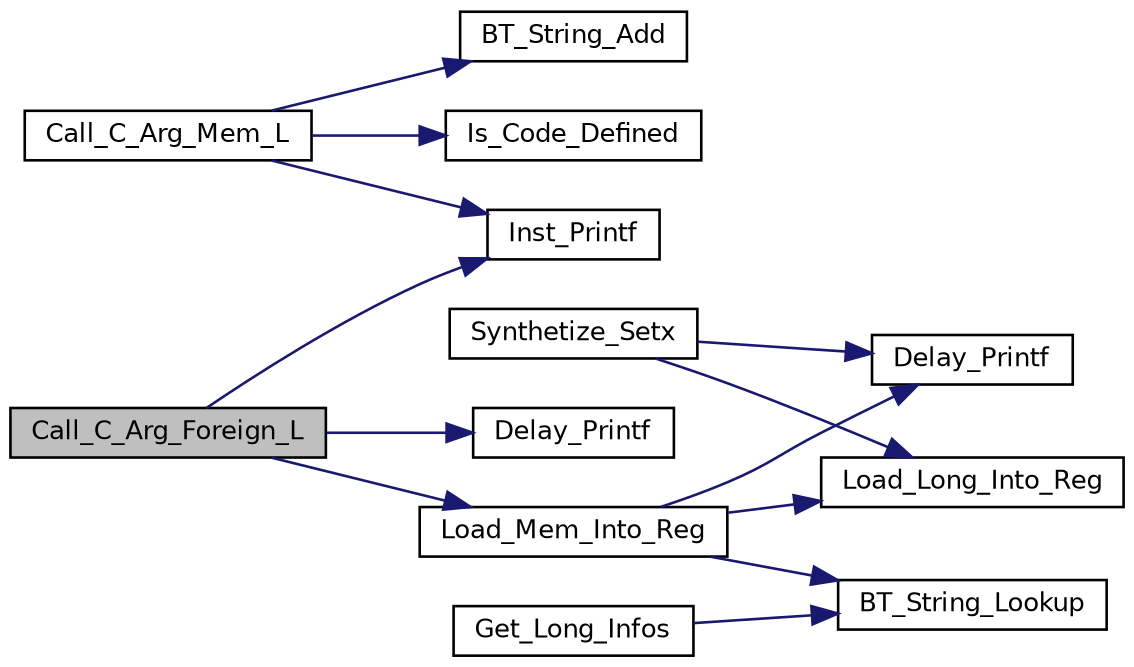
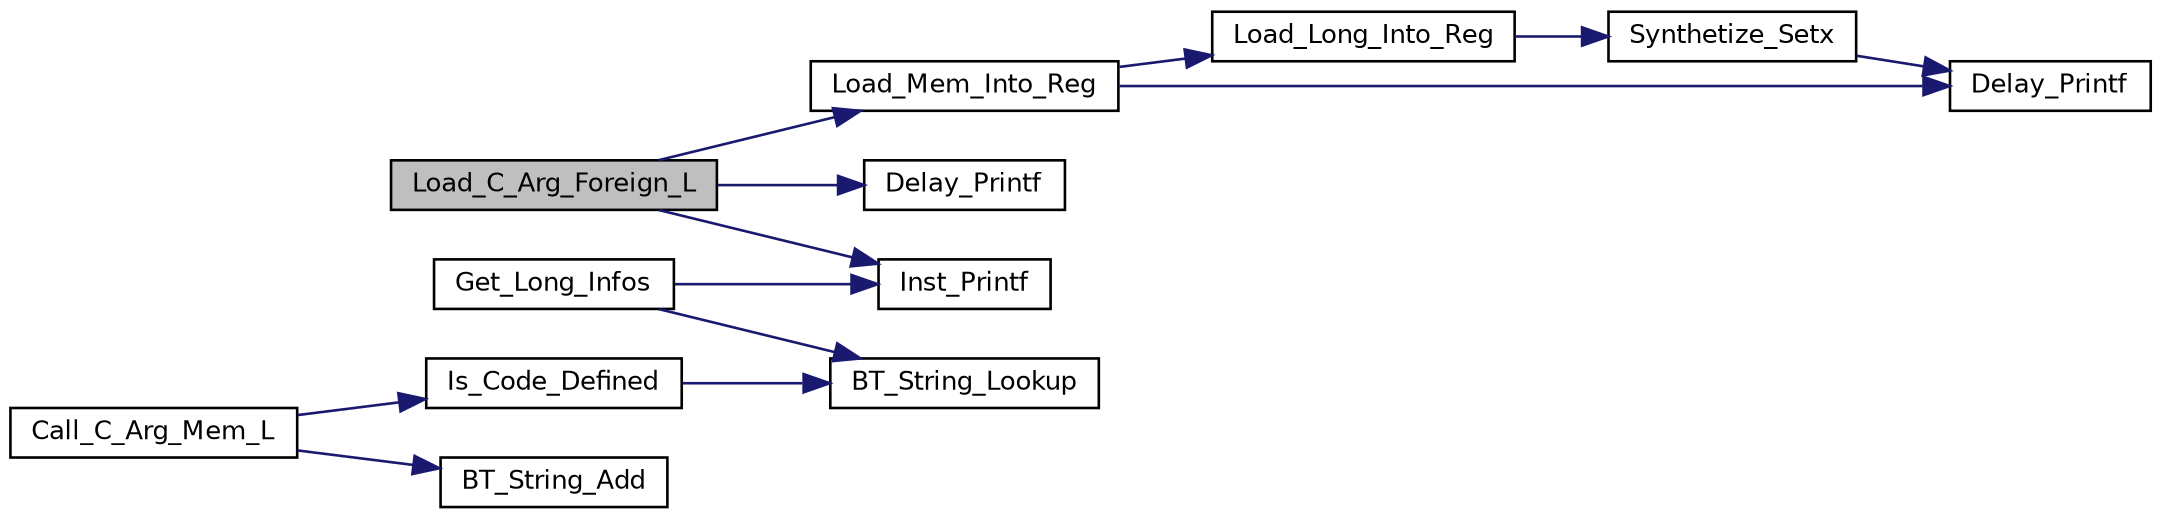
edge "Call_C_Arg_Mem_L" -> "Inst_Printf": now "Get_Long_Infos" -> "Inst_Printf"
edge "Synthetize_Setx" -> "Load_Long_Into_Reg": reversed
node "Call_C_Arg_Foreign_L": label "Call_C_Arg_Foreign_L" -> "Load_C_Arg_Foreign_L"
edge "Load_Mem_Into_Reg" -> "BT_String_Lookup": now "Is_Code_Defined" -> "BT_String_Lookup"
